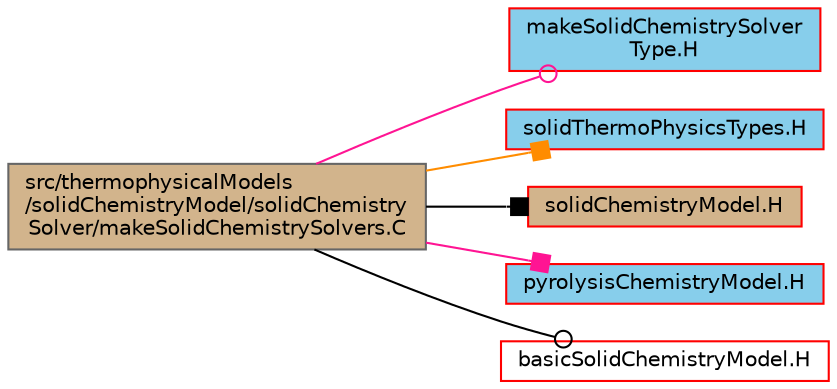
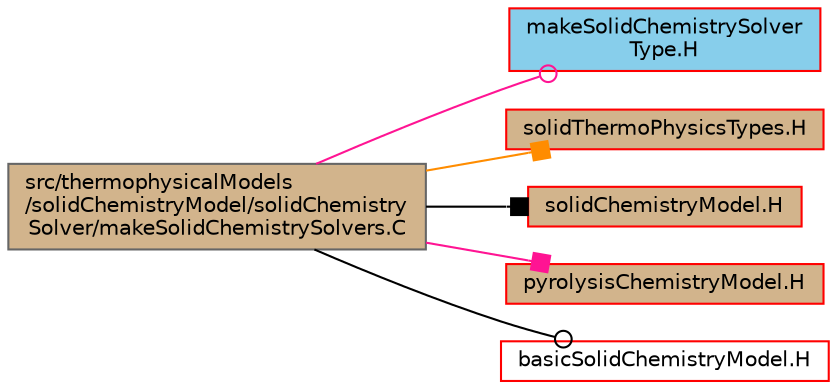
node "solidThermoPhysicsTypes.H": fillcolor skyblue -> tan
node "pyrolysisChemistryModel.H": fillcolor skyblue -> tan
